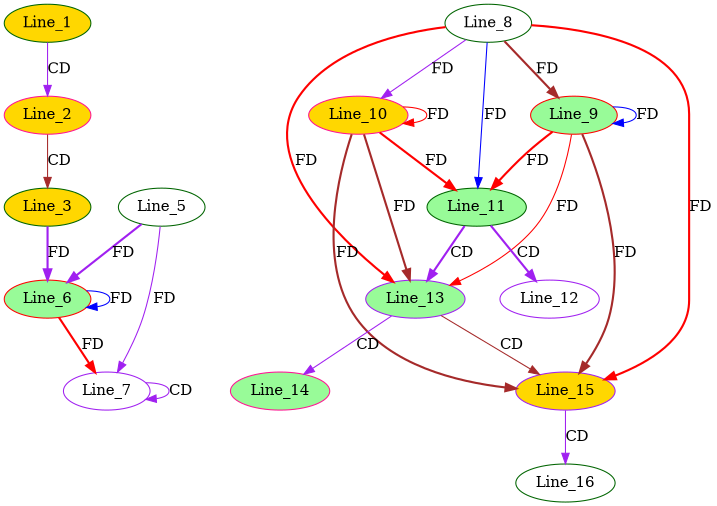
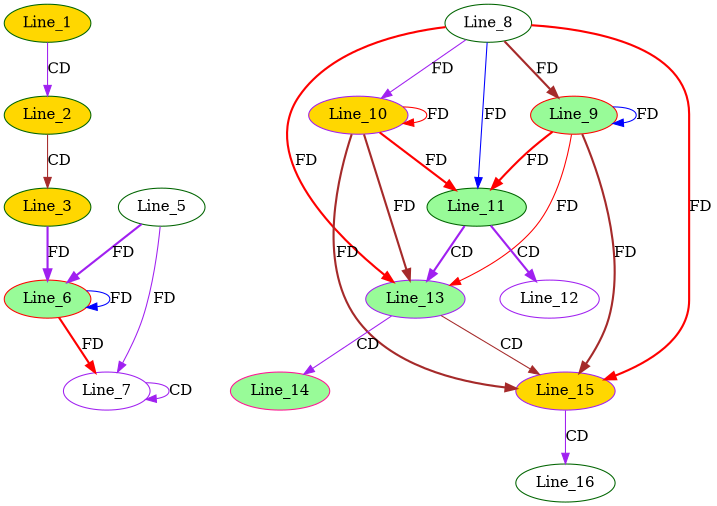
node "Line_2": color deeppink -> darkgreen
node "Line_10": color deeppink -> purple
